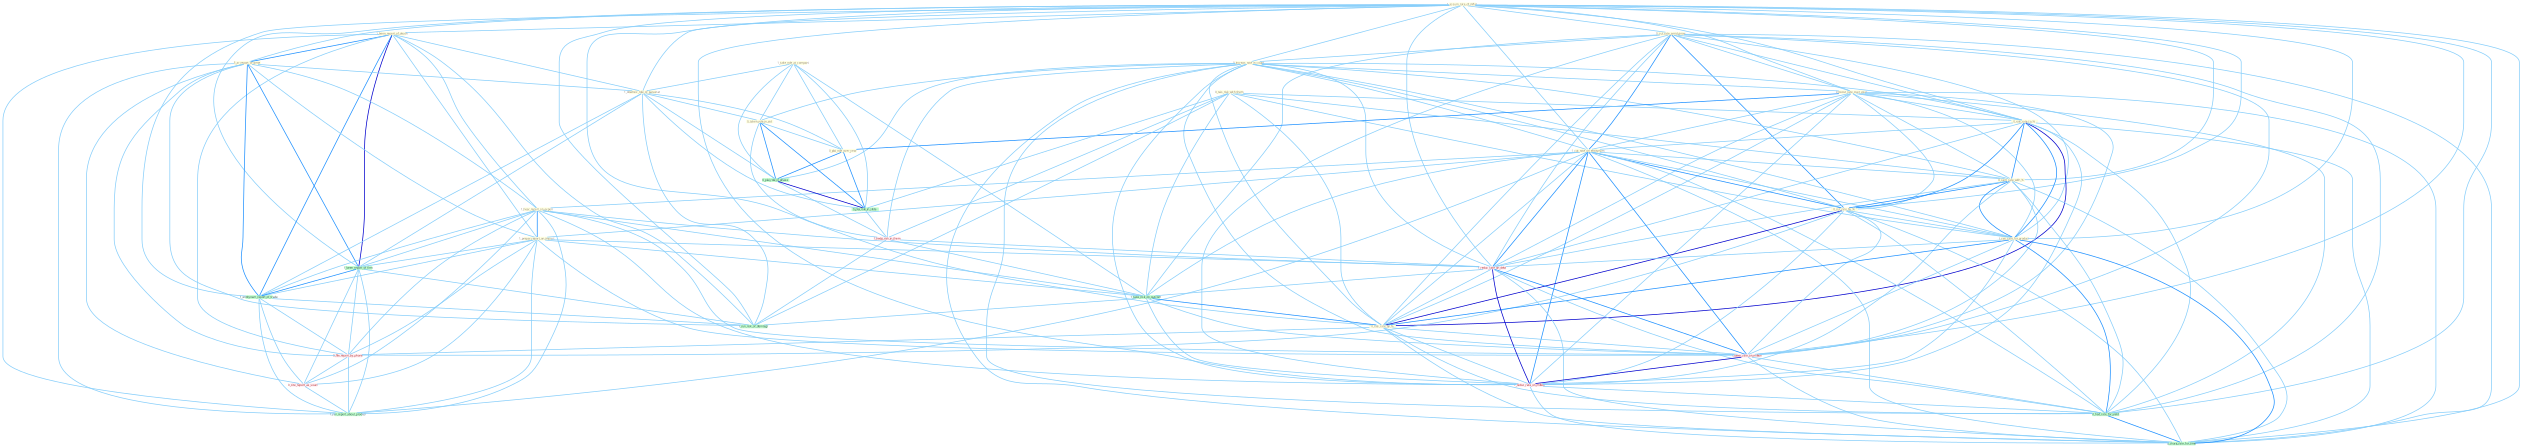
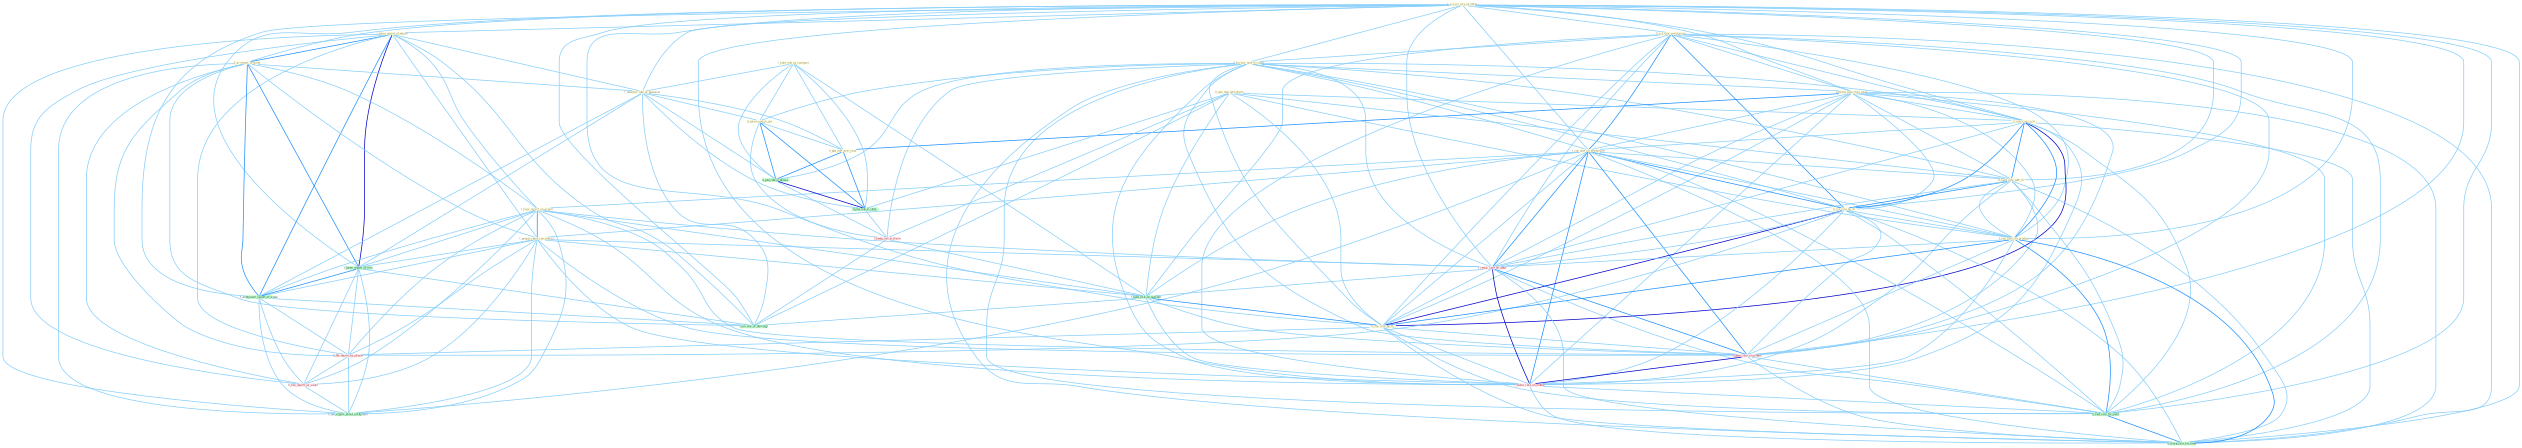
edge "1_been_report_of_death" -- "0_cite_report_as_sourc": added
edge "0_carri_rate_with_%" -- "5_rais_rate_for_product": color #1e90ff -> #87cefa
edge "1_hedg_risk_in_them" -- "1_reduc_rate_on_debt": now "0_cut_rate_by_%" -- "1_reduc_rate_on_debt"
edge "1_prepar_report_on_impact" -- "1_reduc_rate_on_million": added
node "1_ran_report_about_product": label "1_ran_report_about_product" -> "1_ran_report_about_entitynam"
